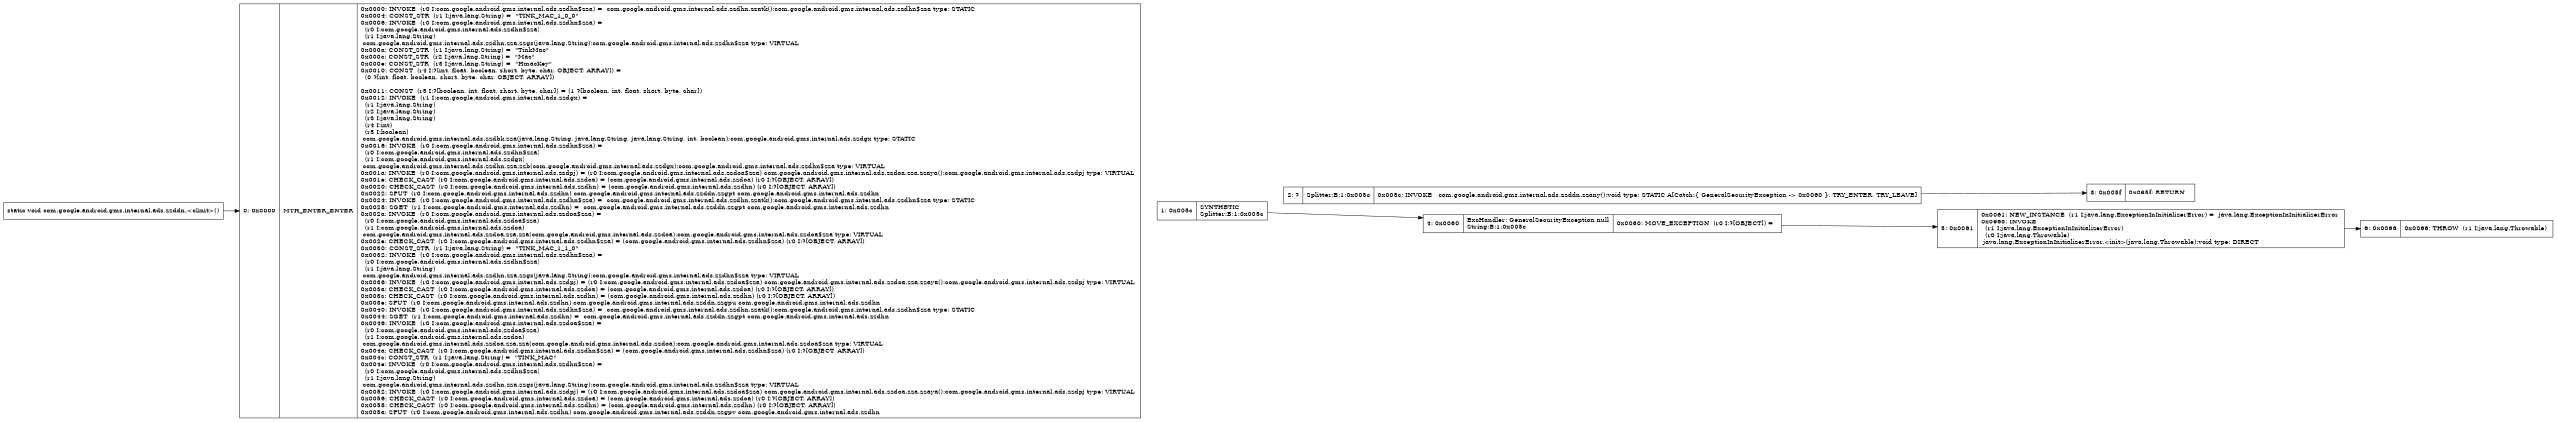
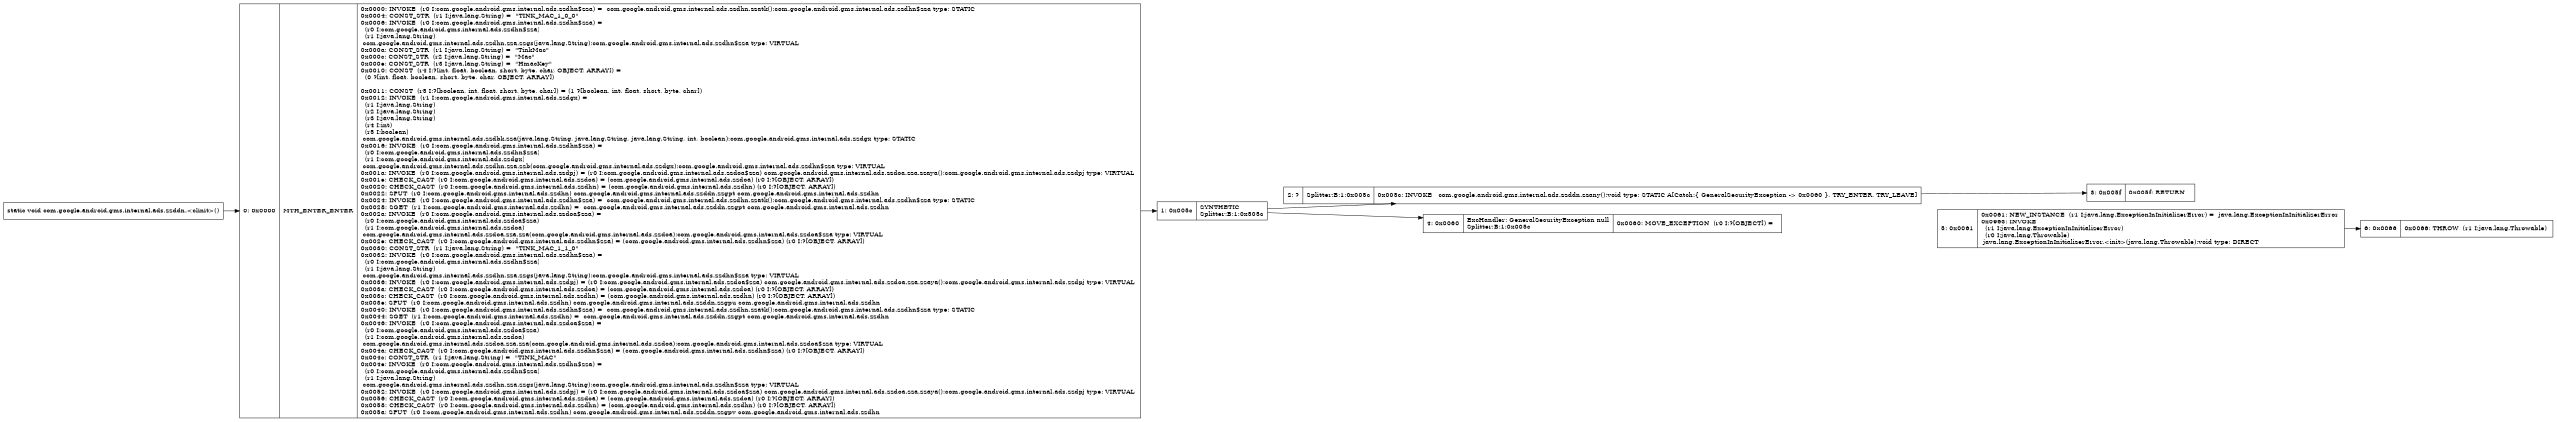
node "3: 0x005f": text "0x095f: RETURN" -> "0x005f: RETURN"
edge "1: 0x005c" -> "2: ?": added
edge "0: 0x0000" -> "1: 0x005c": added
node "1: 0x005c": text "Splitter:B:1:0x005c" -> "Splitter:B:1:0x505c"
edge "4: 0x0060" -> "5: 0x0061": removed
node "4: 0x0060": text "String:B:1:0x005c" -> "Splitter:B:1:0x005c"
